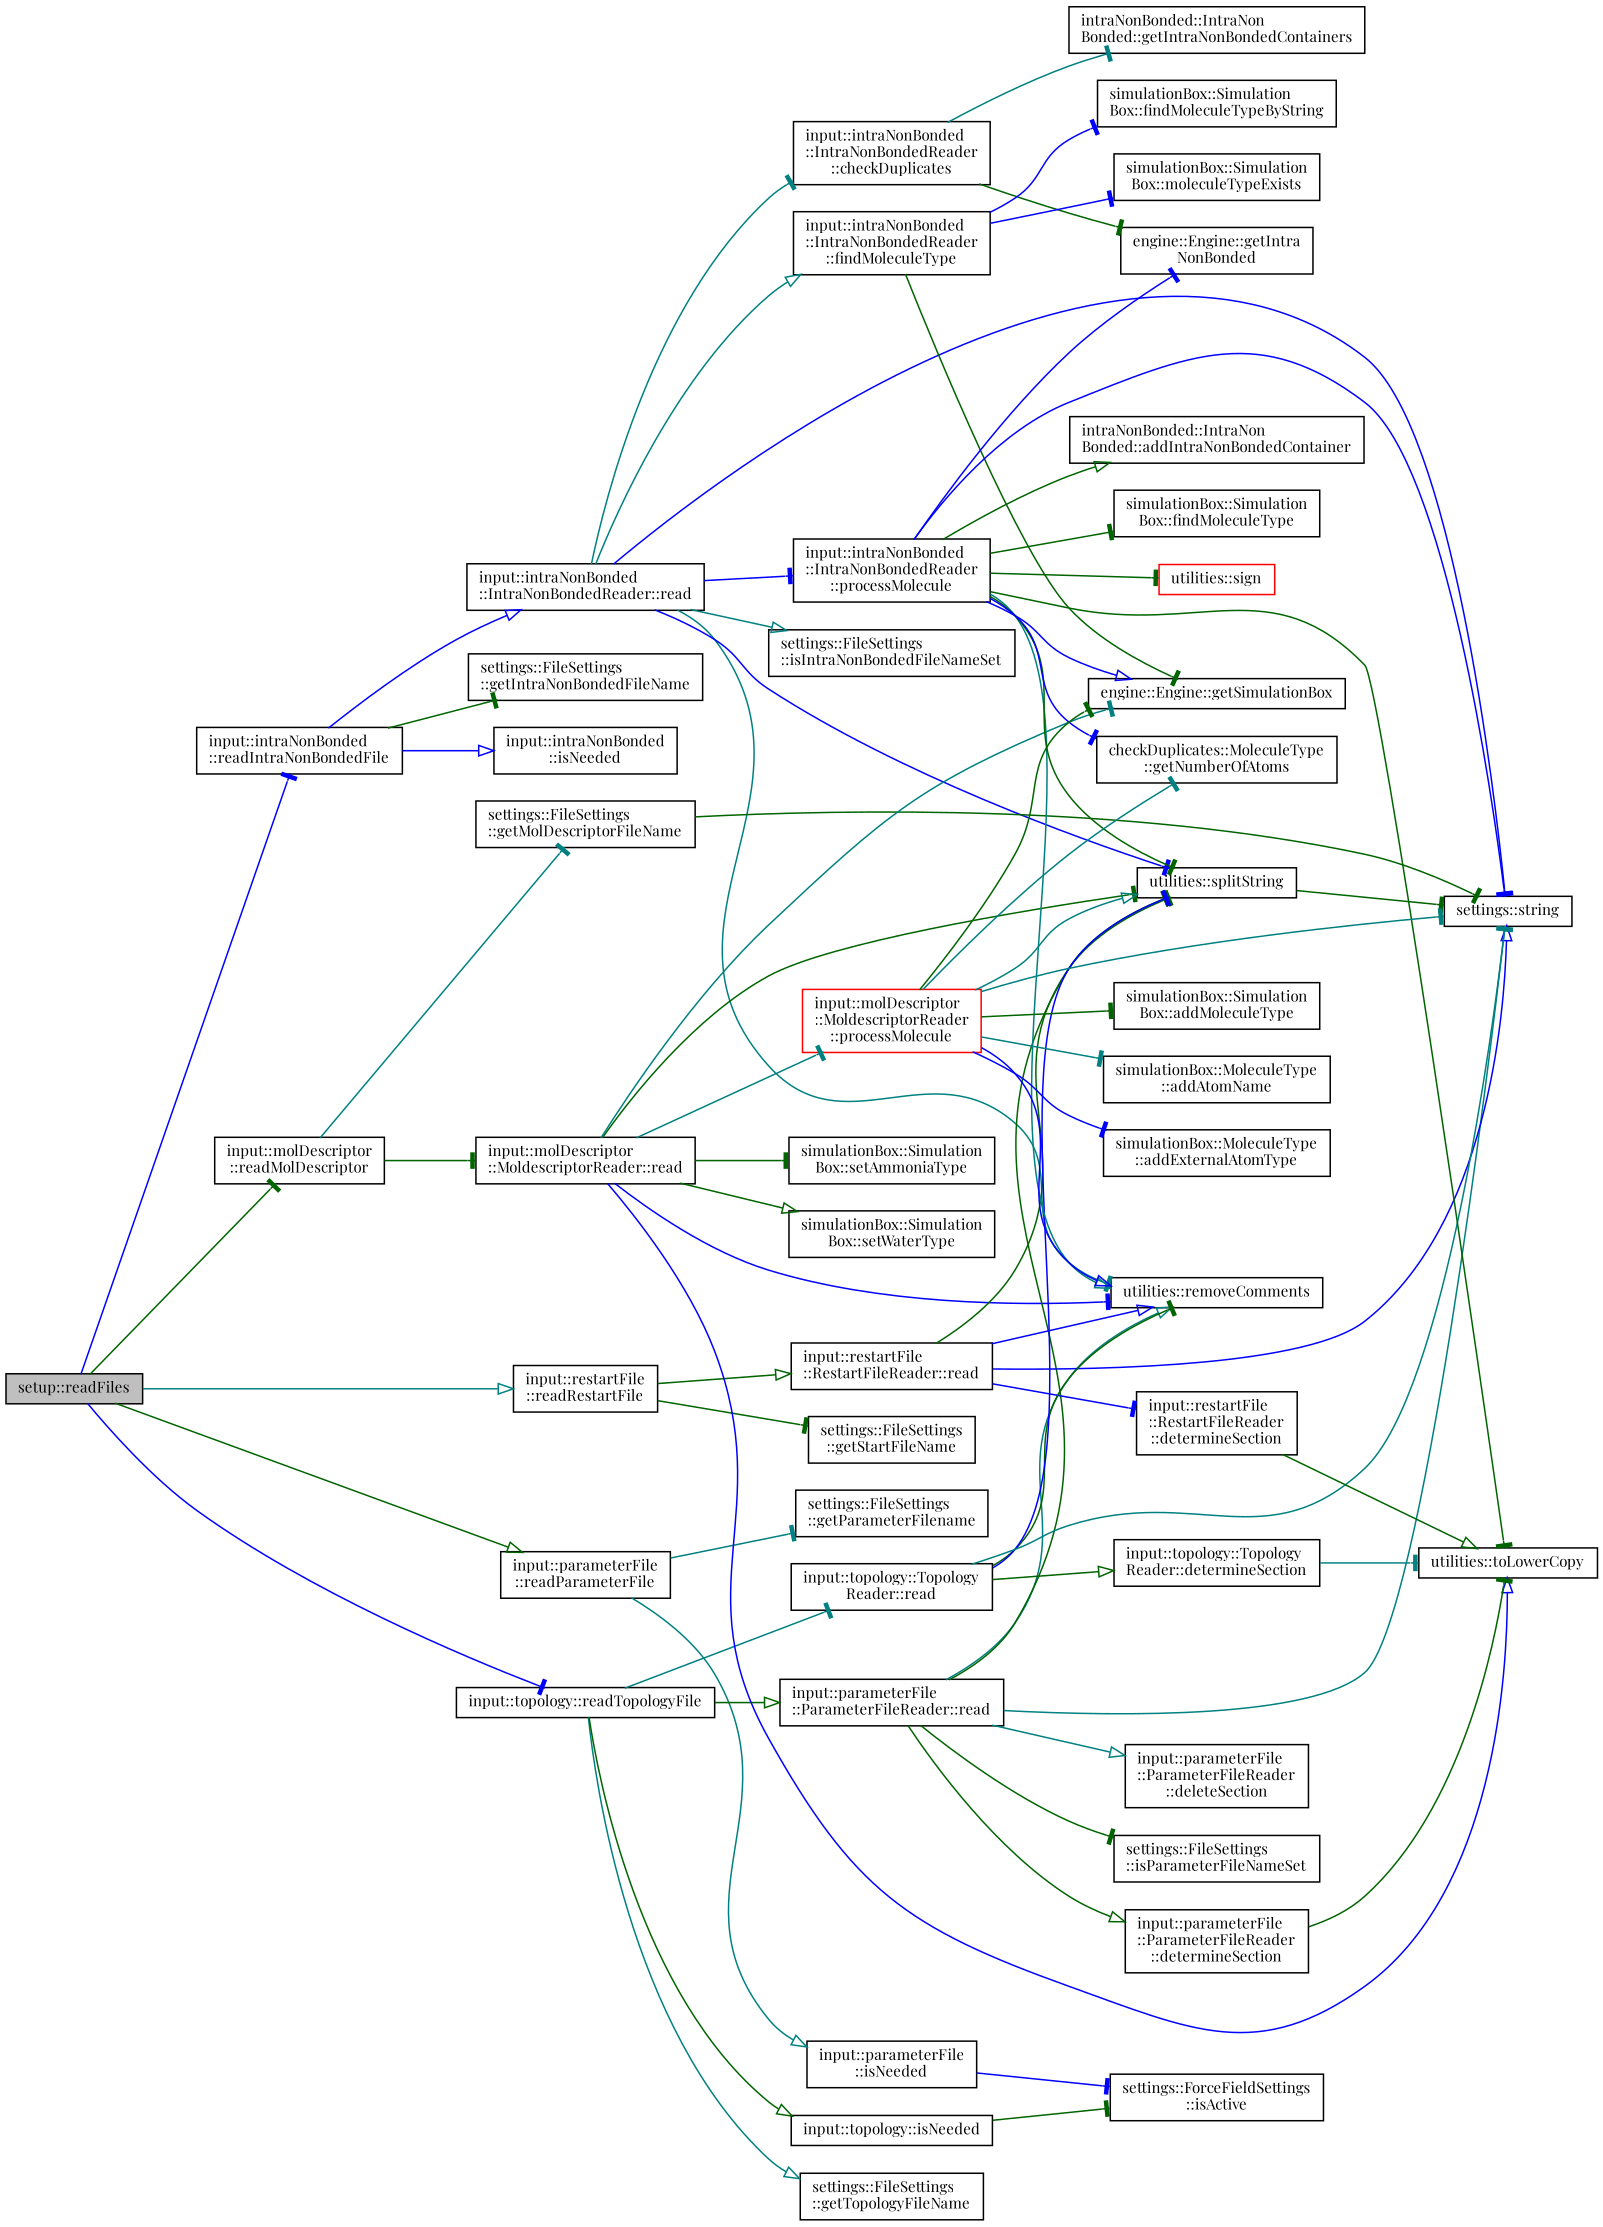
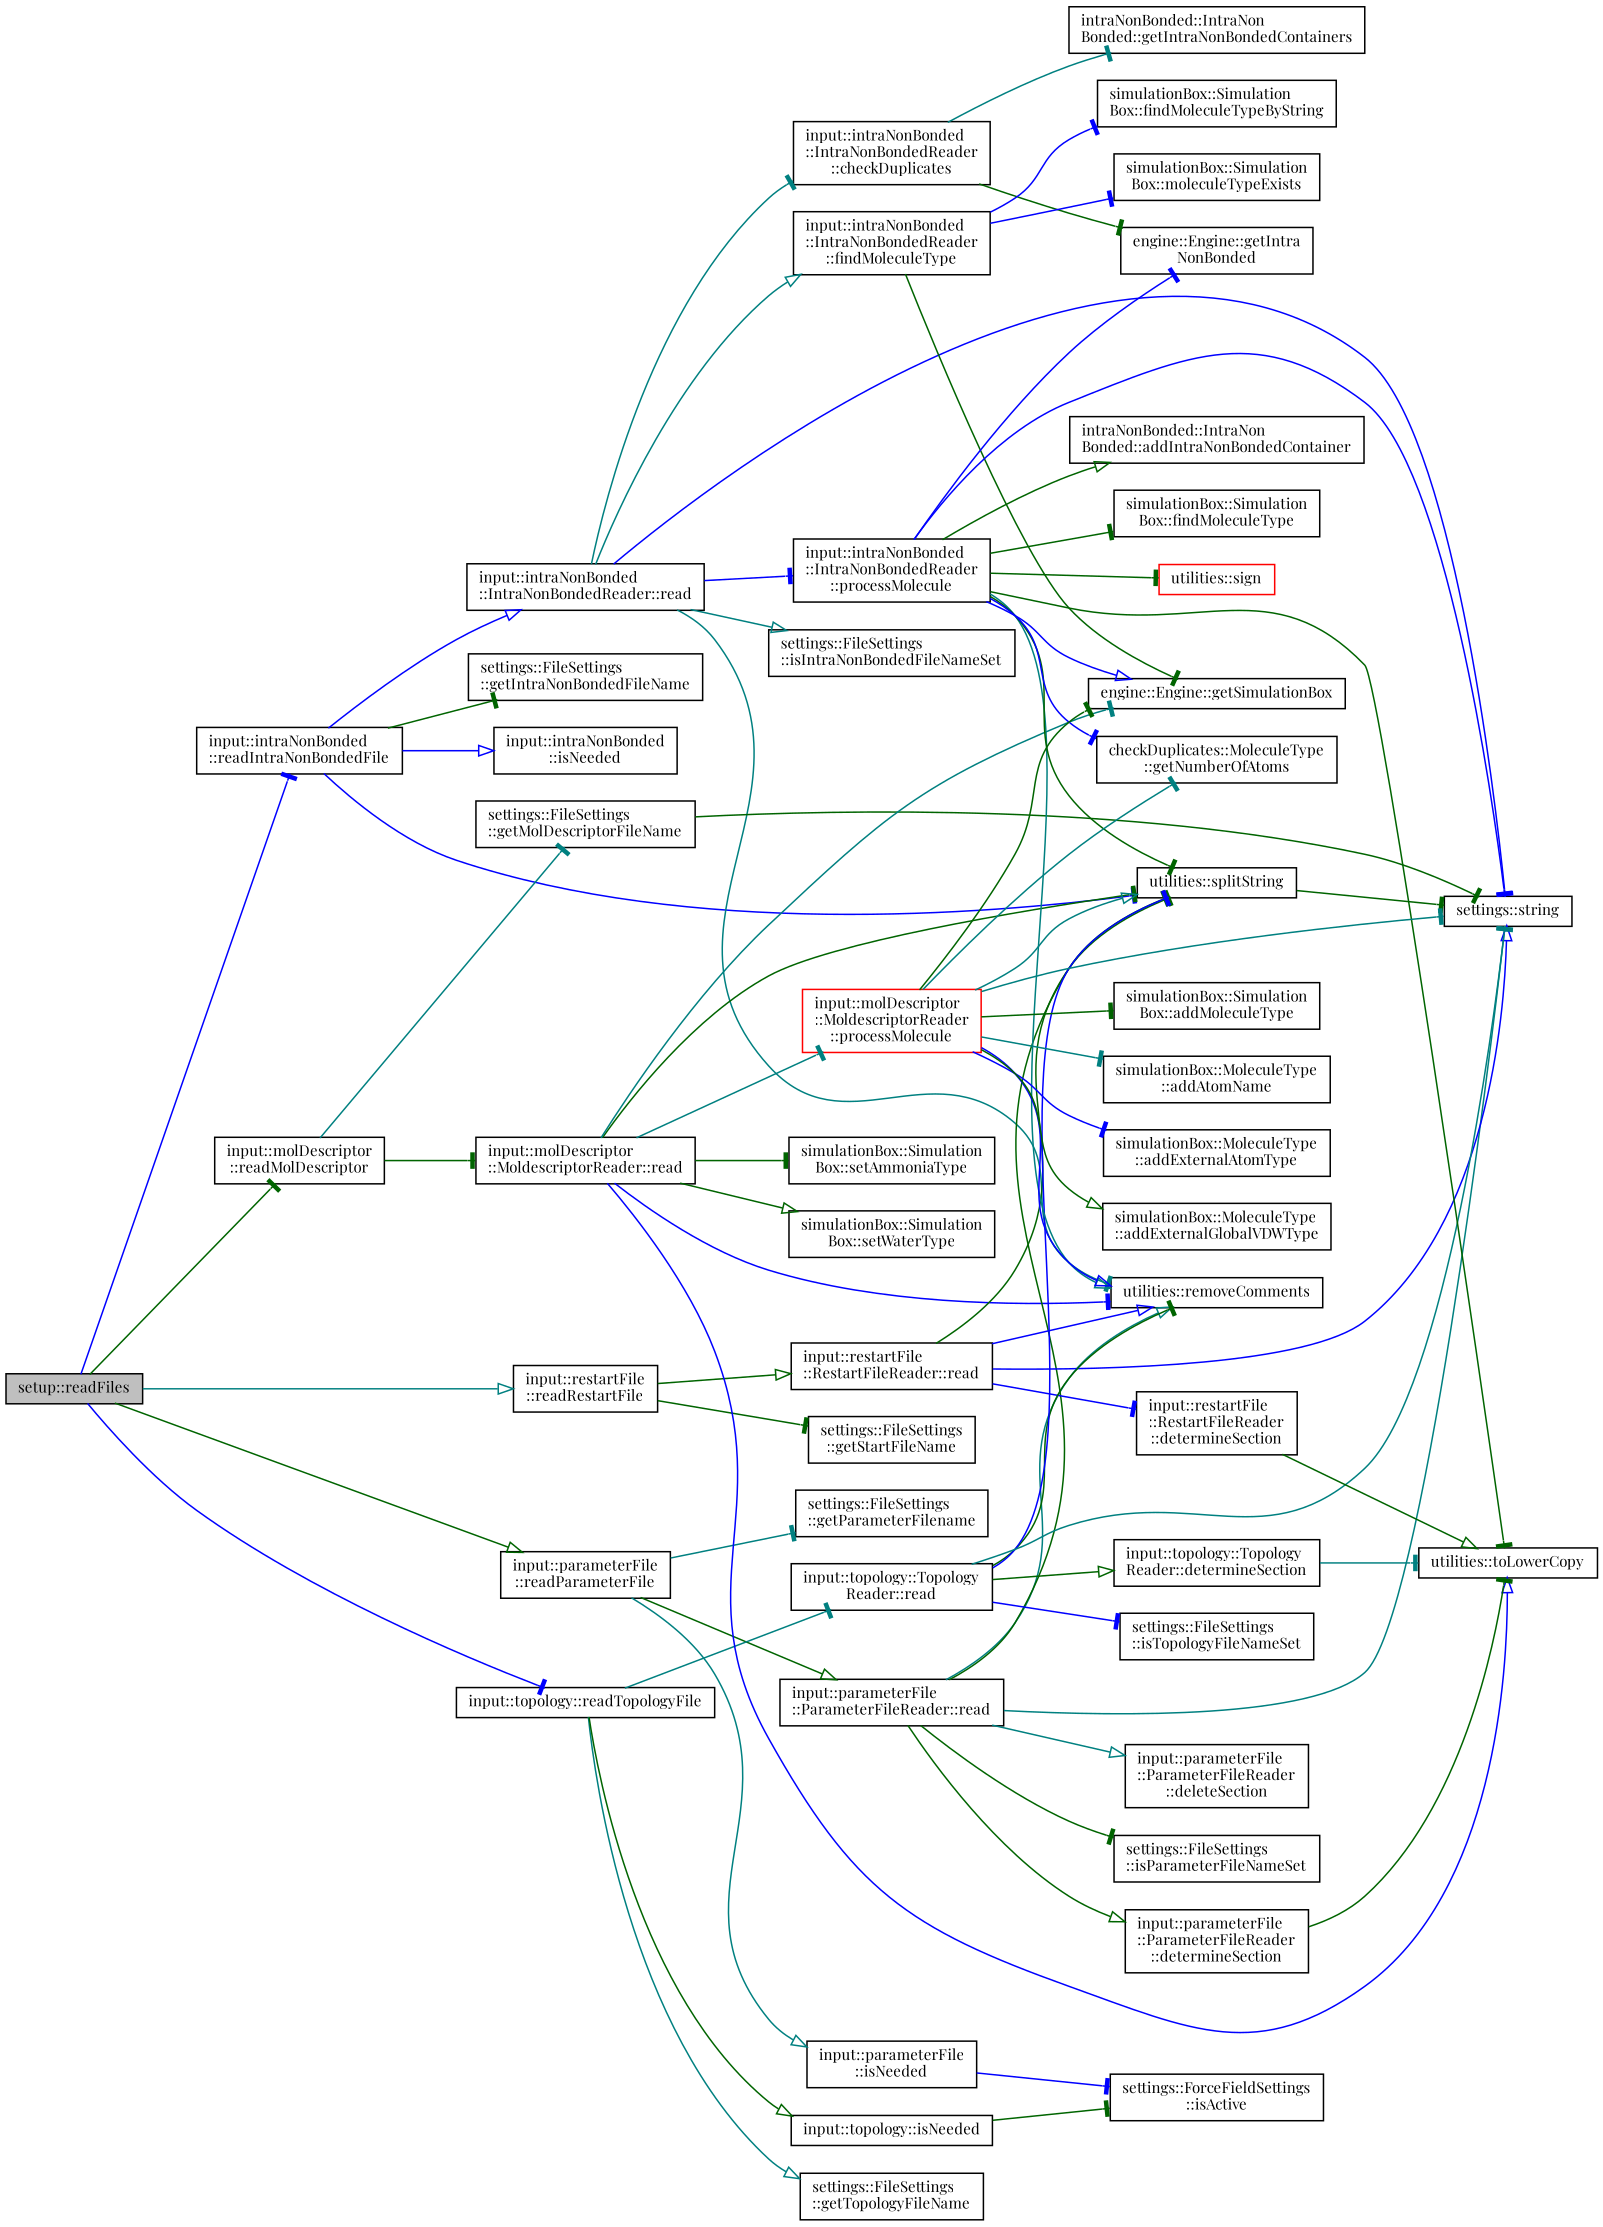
edge "input::intraNonBonded ::IntraNonBondedReader::read" -> "utilities::splitString": now "input::intraNonBonded ::readIntraNonBondedFile" -> "utilities::splitString"
node "simulationBox::MoleculeType ::addExternalGlobalVDWType": added
node "settings::FileSettings ::isTopologyFileNameSet": added
edge "input::topology::readTopologyFile" -> "input::parameterFile ::ParameterFileReader::read": now "input::parameterFile ::readParameterFile" -> "input::parameterFile ::ParameterFileReader::read"
